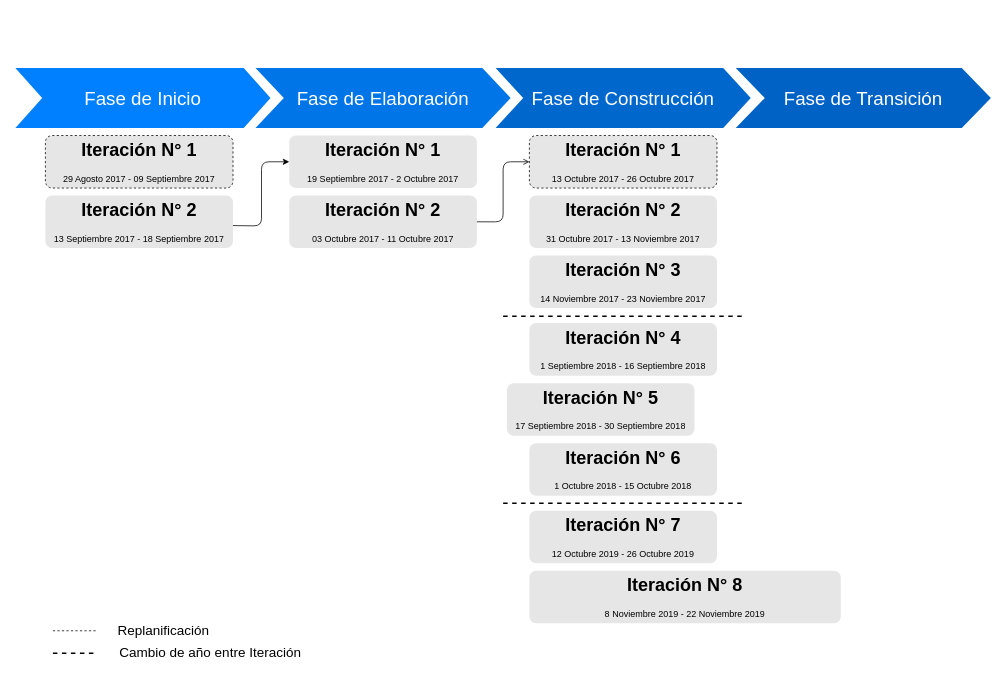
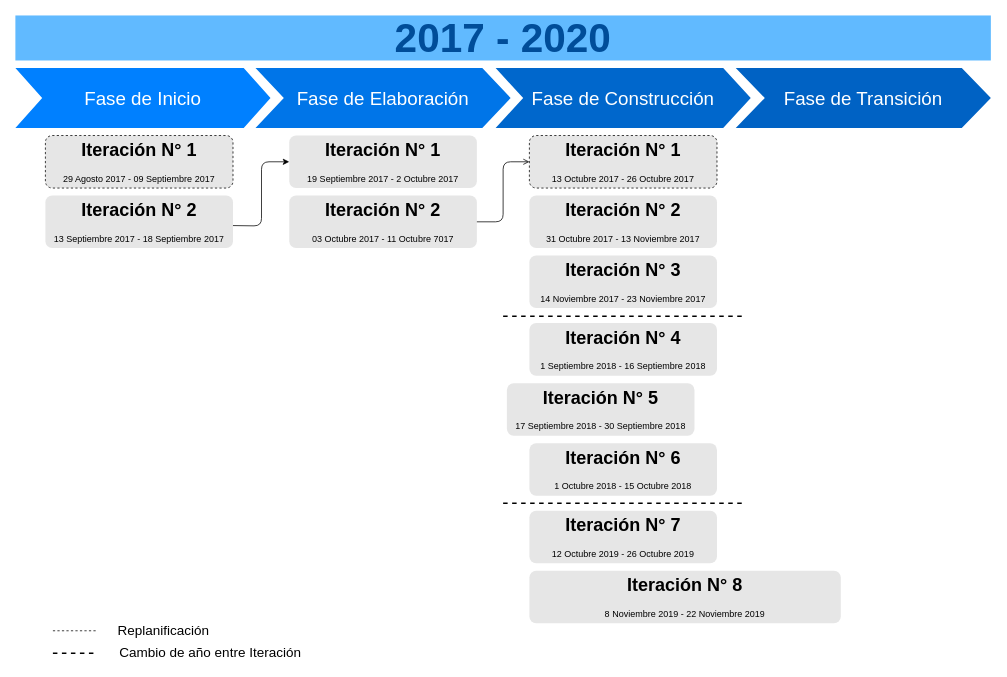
node "2017 - 2020": added
node "Iteración N° 203 Octubre 2017 - 11 Octubre 2017": label "Iteración N° 203 Octubre 2017 - 11 Octubre 2017" -> "Iteración N° 203 Octubre 2017 - 11 Octubre 7017"
